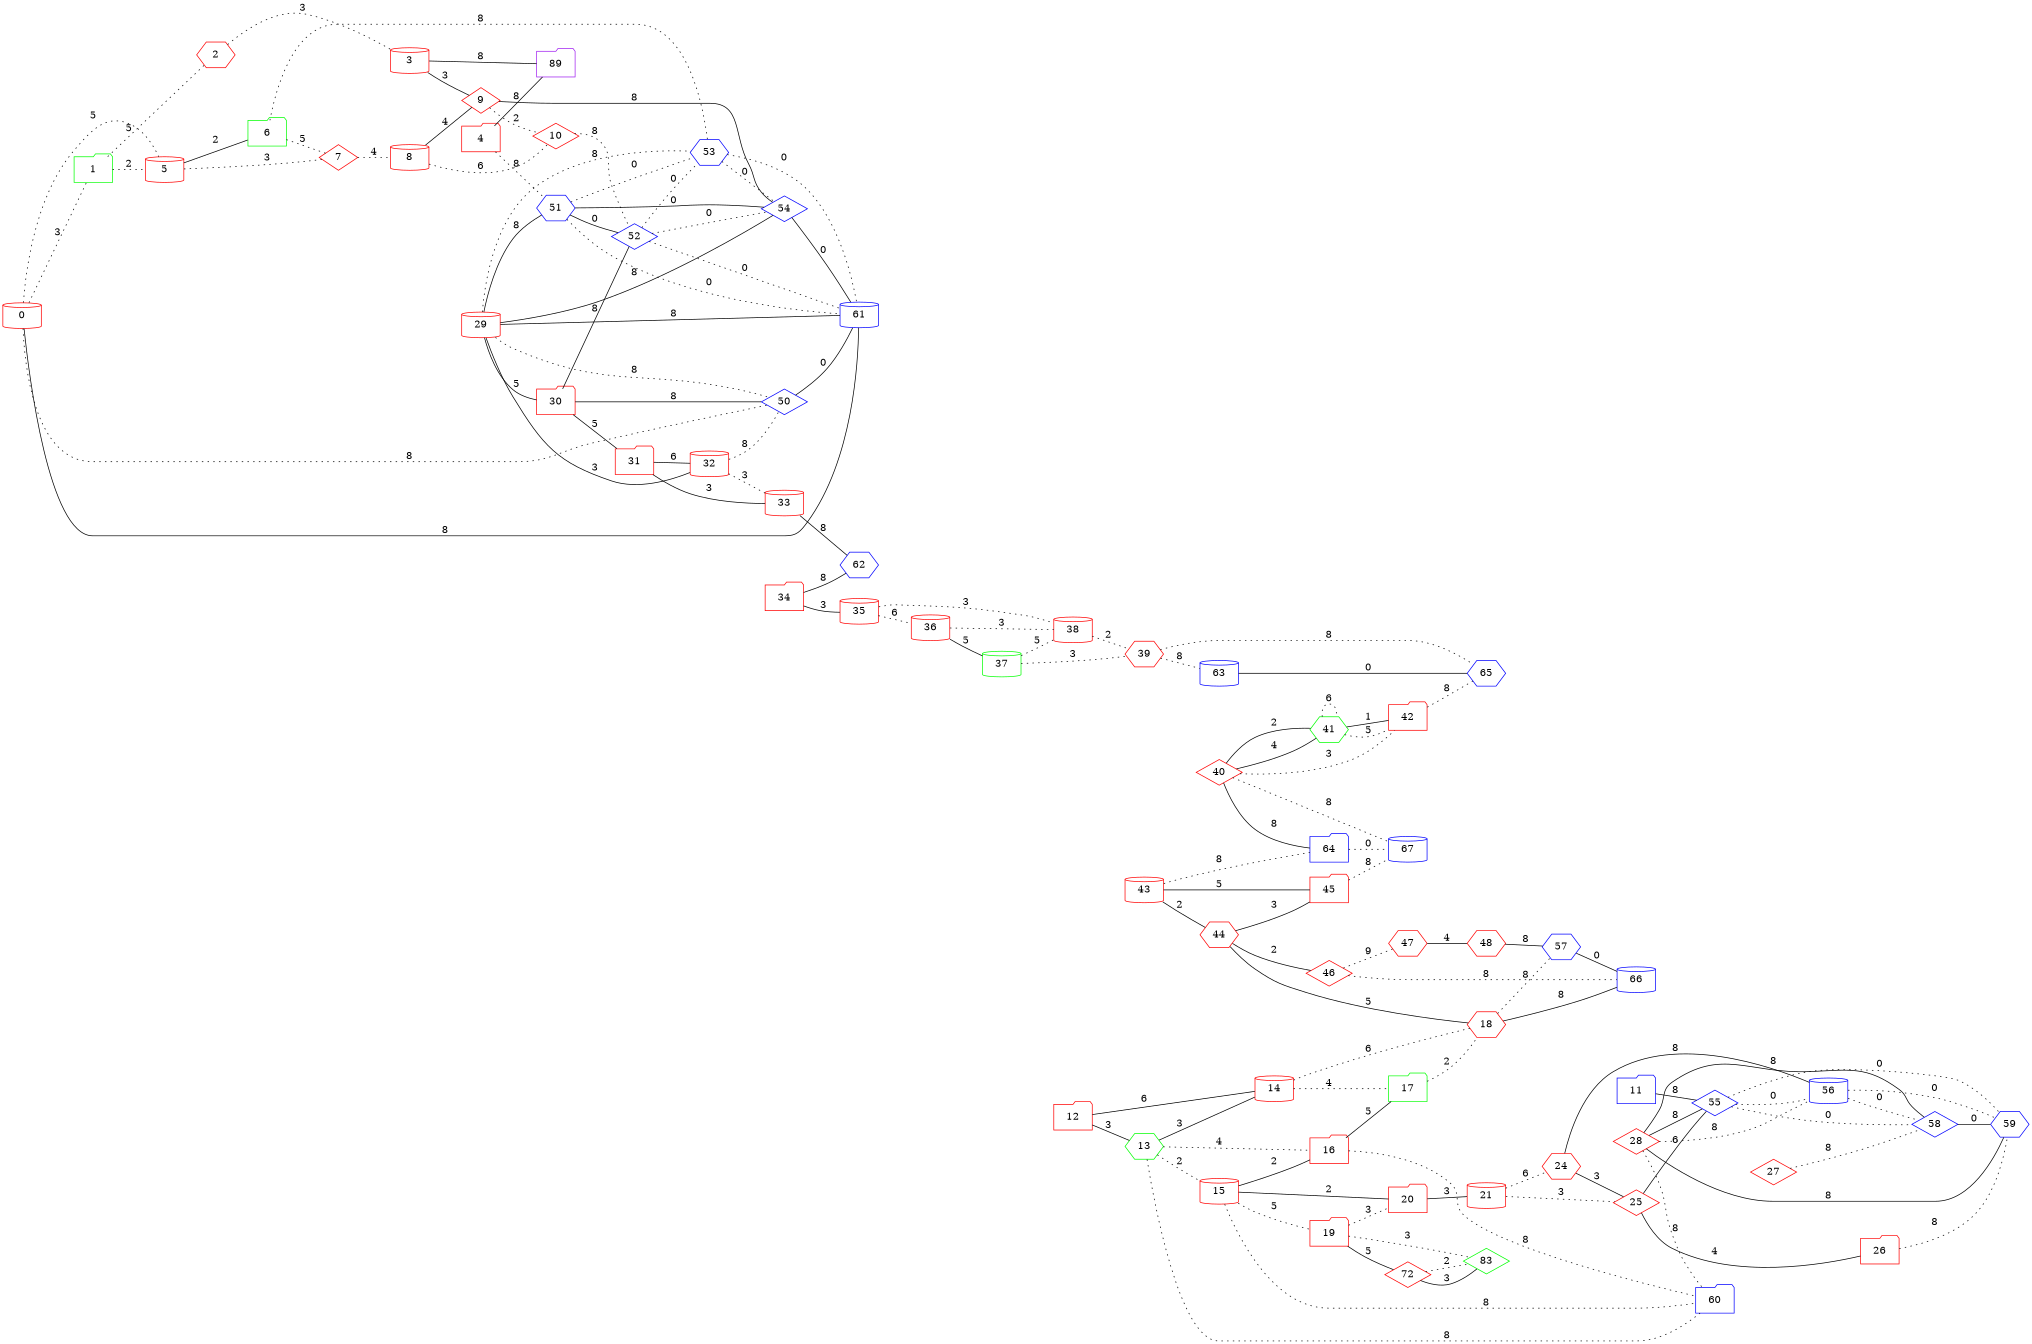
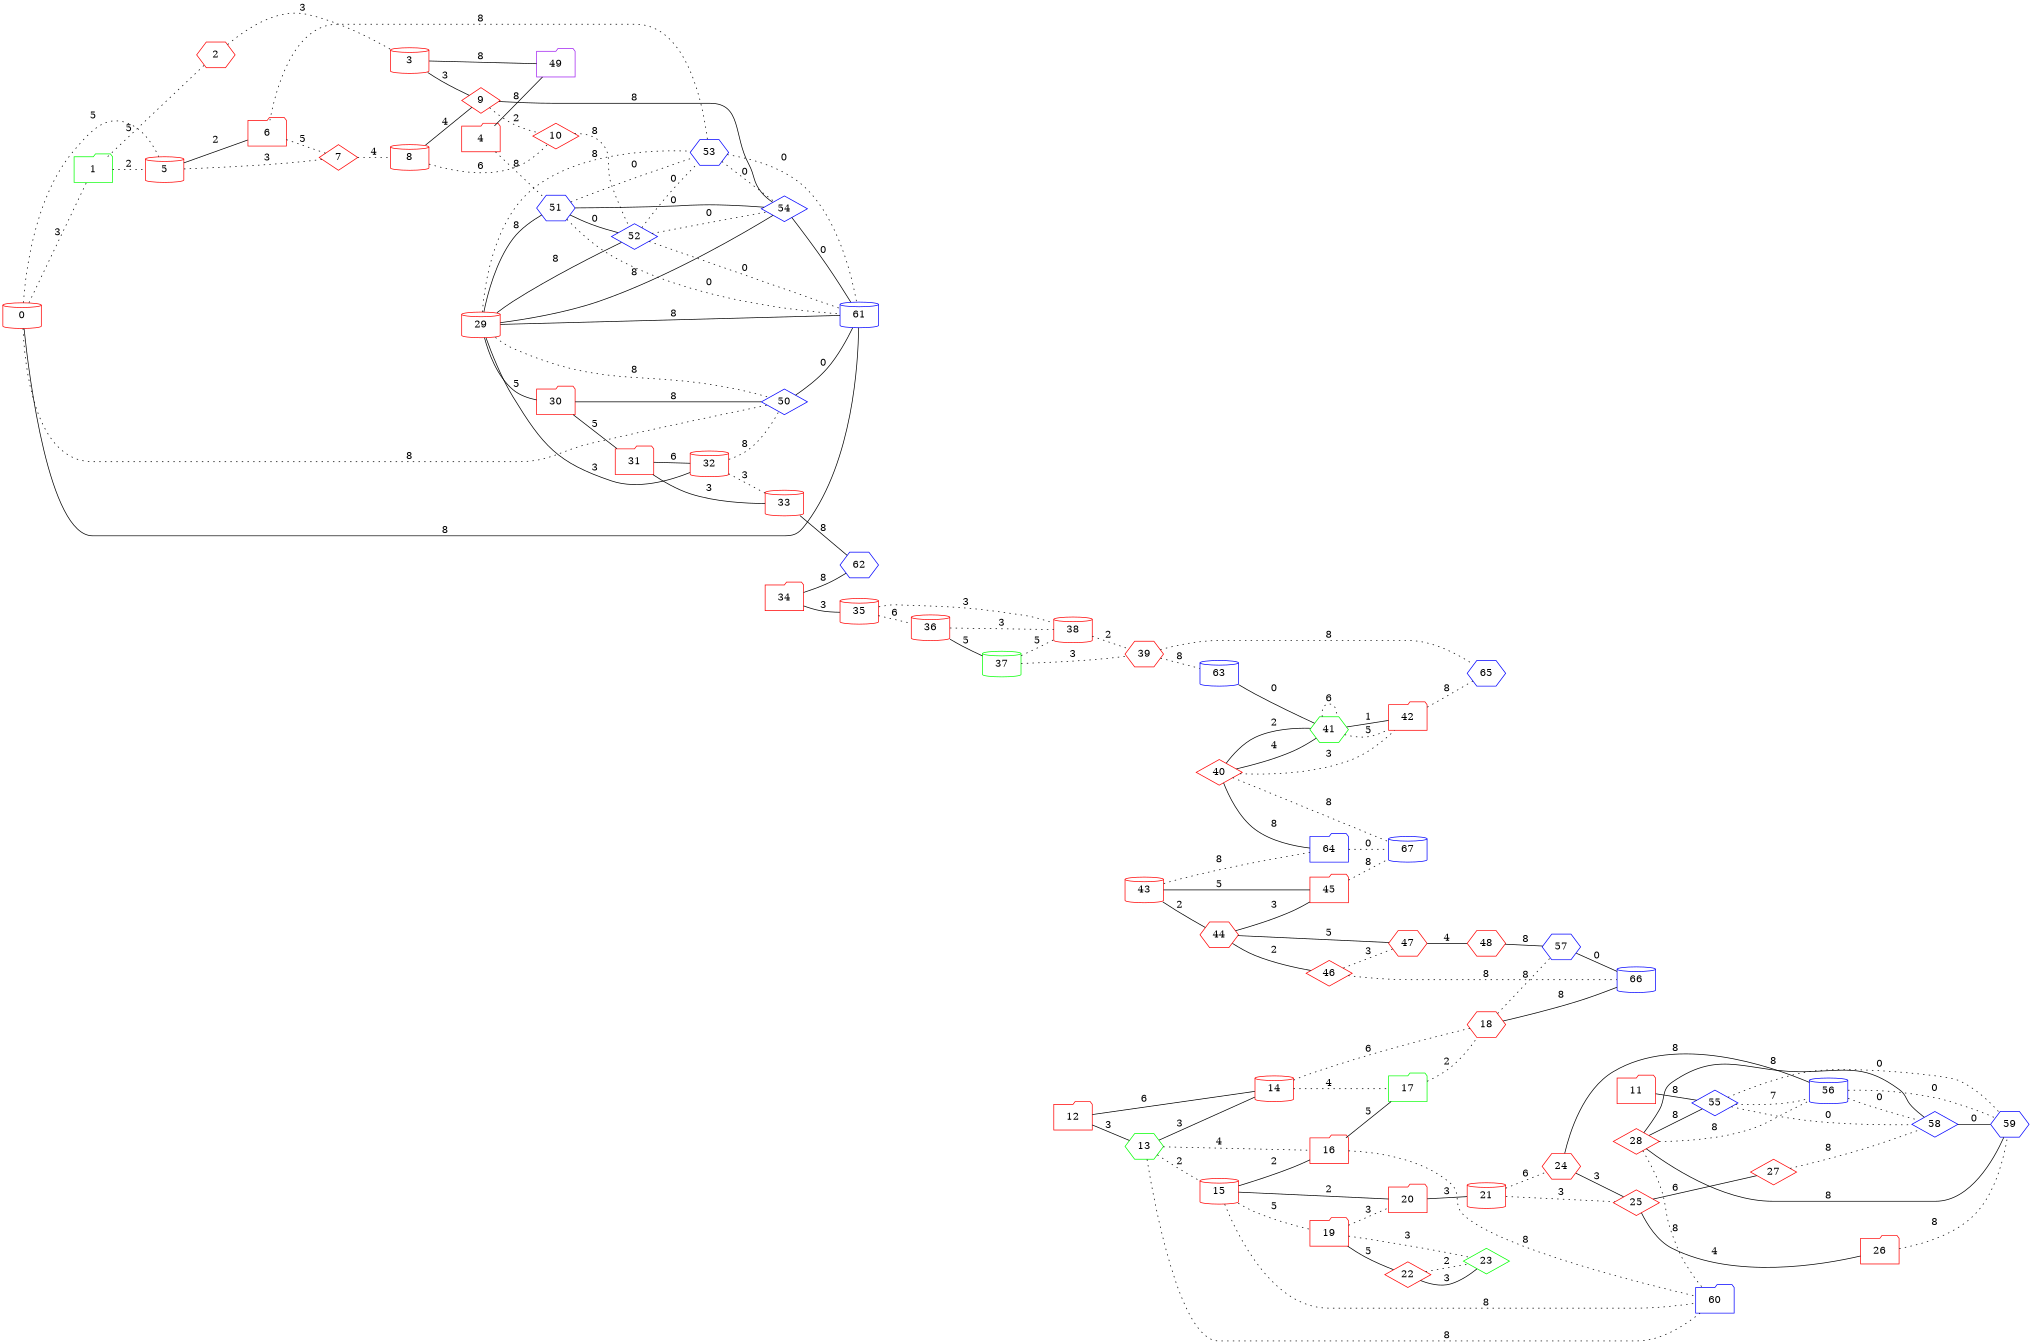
node "89": label "89" -> "49"
node "6": color green -> red
edge "52" -- "30": now "52" -- "29"
edge "63" -- "65": now "63" -- "41"
edge "47" -- "46": label "9" -> "3"
edge "44" -- "18": now "44" -- "47"
node "11": color blue -> red
edge "56" -- "55": label "0" -> "7"
edge "55" -- "25": now "27" -- "25"
node "83": label "83" -> "23"
node "72": label "72" -> "22"
